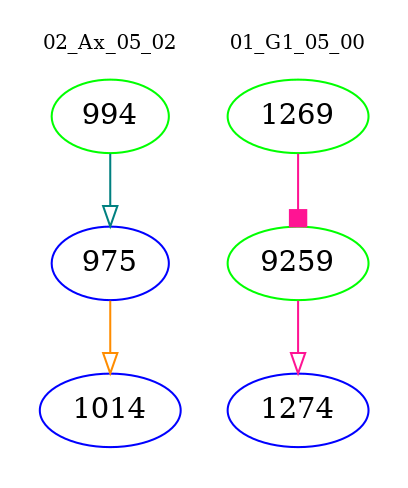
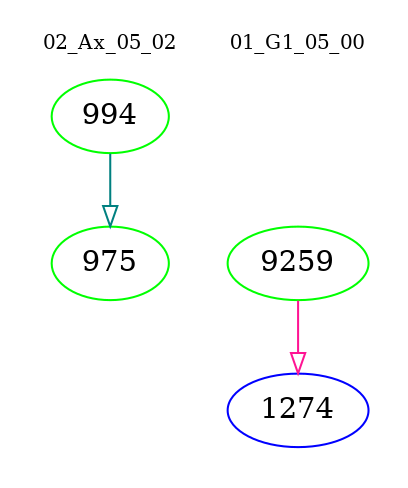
node "1269": removed
node "975": color blue -> green
node "1014": removed
